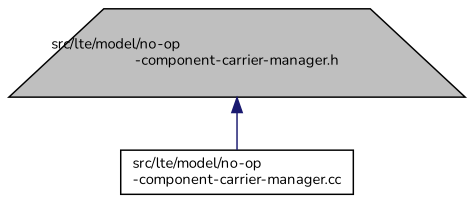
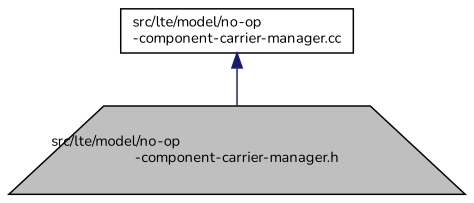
edge "src/lte/model/no-op -component-carrier-manager.cc" -> "src/lte/model/no-op -component-carrier-manager.h": reversed
